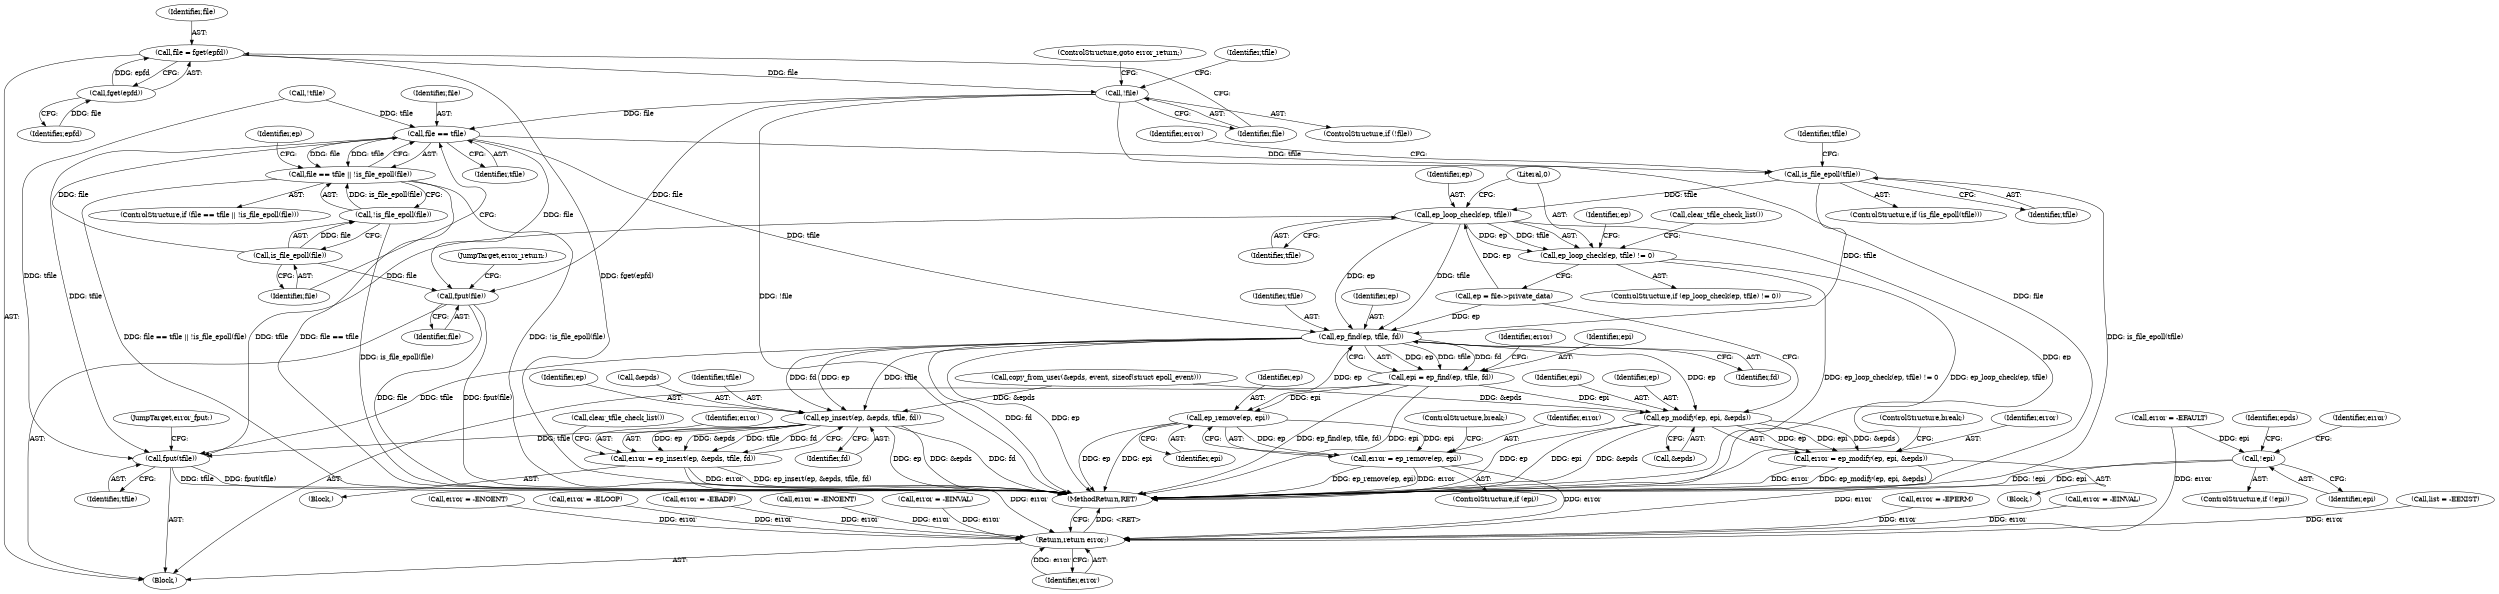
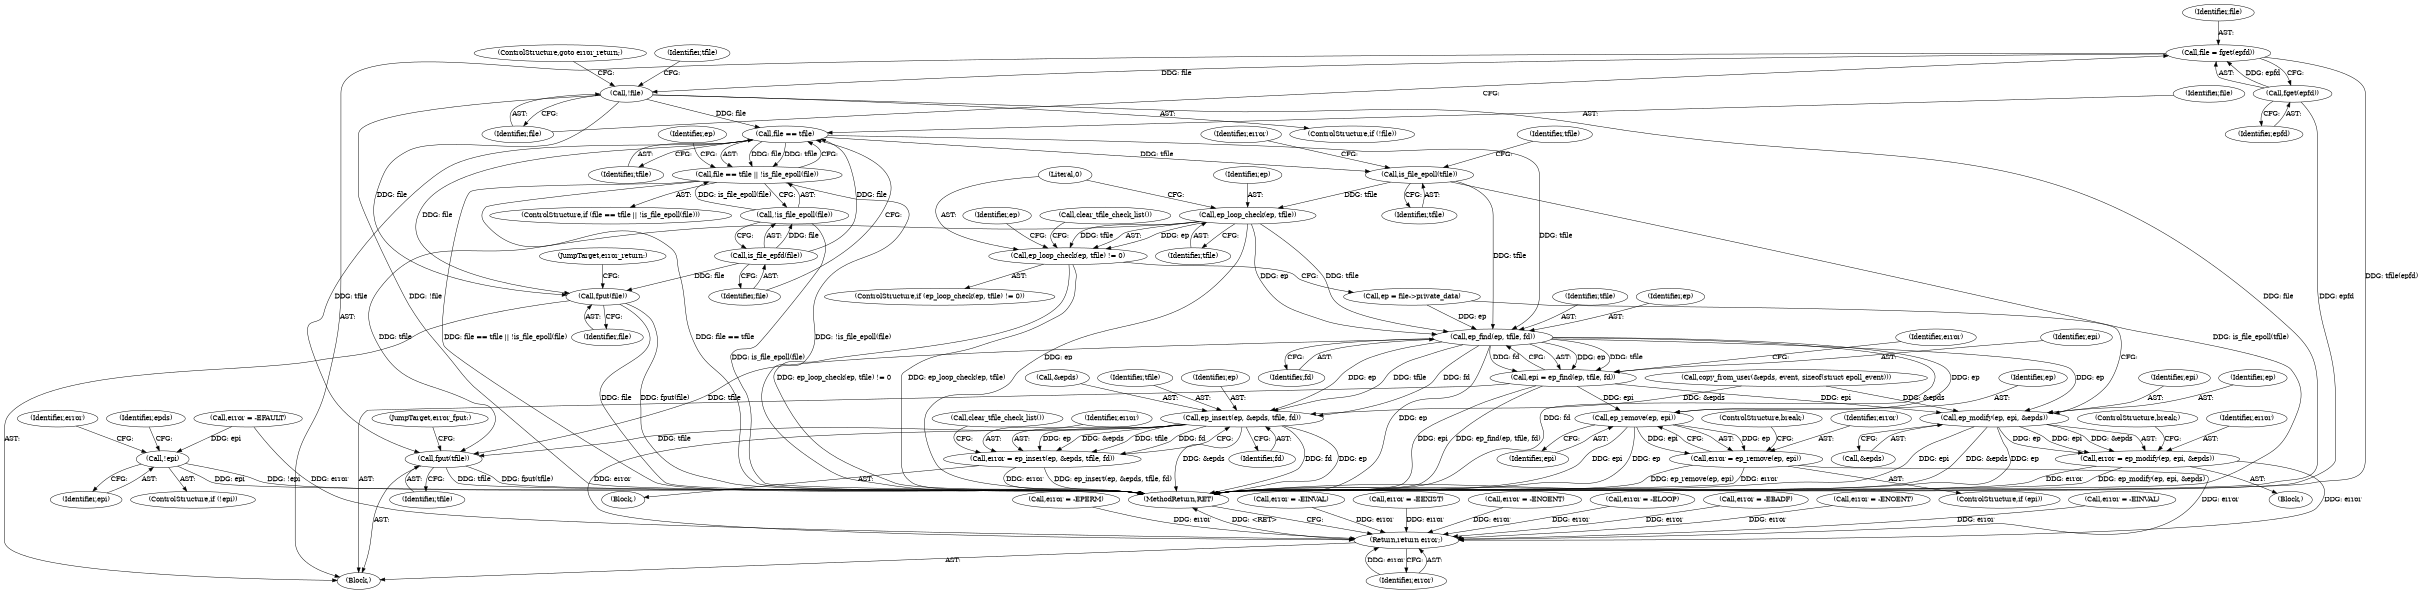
node "(Call,!tfile)": removed
edge "(Identifier,epfd)" -> "(Call,fget(epfd))": label "DDG: file" -> "AST: "
node "(ControlStructure,if (is_file_epoll(tfile)))": removed
node "(Call,is_file_epoll(file))": label "(Call,is_file_epoll(file))" -> "(Call,is_file_epfd(file))"
edge "(Call,ep = file->private_data)" -> "(Call,ep_loop_check(ep, tfile))": removed, label "DDG: ep"
edge "(Call,file = fget(epfd))" -> "(MethodReturn,RET)": label "DDG: fget(epfd)" -> "DDG: tfile(epfd)"
edge "(Call,fget(epfd))" -> "(MethodReturn,RET)": added, label "DDG: epfd"
edge "(Call,error = ep_insert(ep, &epds, tfile, fd))" -> "(Return,return error;)": now "(Call,ep_insert(ep, &epds, tfile, fd))" -> "(Return,return error;)"
node "(Call,list = -EEXIST)": label "(Call,list = -EEXIST)" -> "(Call,error = -EEXIST)"
